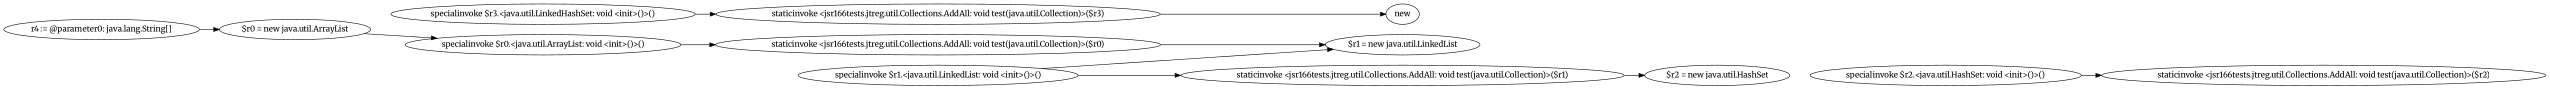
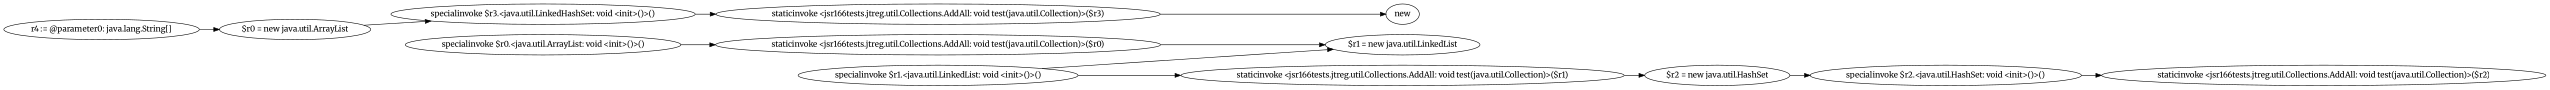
edge "$r0 = new java.util.ArrayList" -> "specialinvoke $r0.<java.util.ArrayList: void <init>()>()": now "$r0 = new java.util.ArrayList" -> "specialinvoke $r3.<java.util.LinkedHashSet: void <init>()>()"
edge "$r2 = new java.util.HashSet" -> "specialinvoke $r2.<java.util.HashSet: void <init>()>()": added
